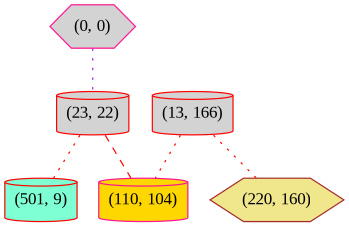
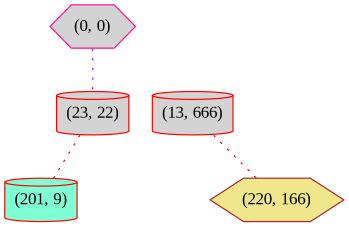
node "(13, 166)": label "(13, 166)" -> "(13, 666)"
node "(501, 9)": label "(501, 9)" -> "(201, 9)"
node "(110, 104)": removed
node "(220, 160)": label "(220, 160)" -> "(220, 166)"
